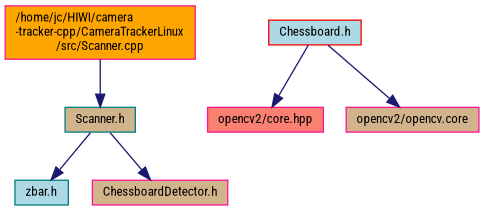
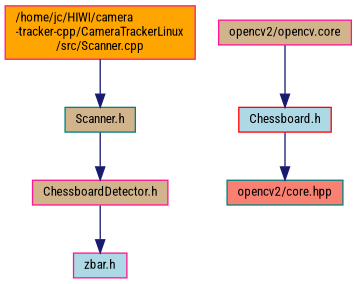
edge "Chessboard.h" -> "opencv2/opencv.core": reversed
node "opencv2/core.hpp": color deeppink -> teal
edge "Scanner.h" -> "zbar.h": now "ChessboardDetector.h" -> "zbar.h"
node "zbar.h": color teal -> deeppink
